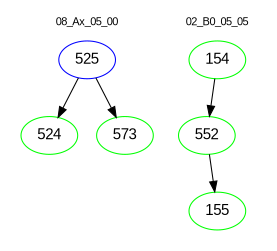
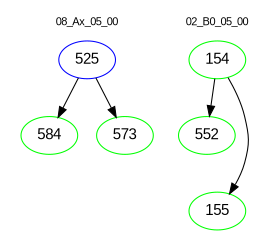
cluster "02_B0_05_05": label "02_B0_05_05" -> "02_B0_05_00"
node "524": label "524" -> "584"
edge "552" -> "155": now "154" -> "155"
